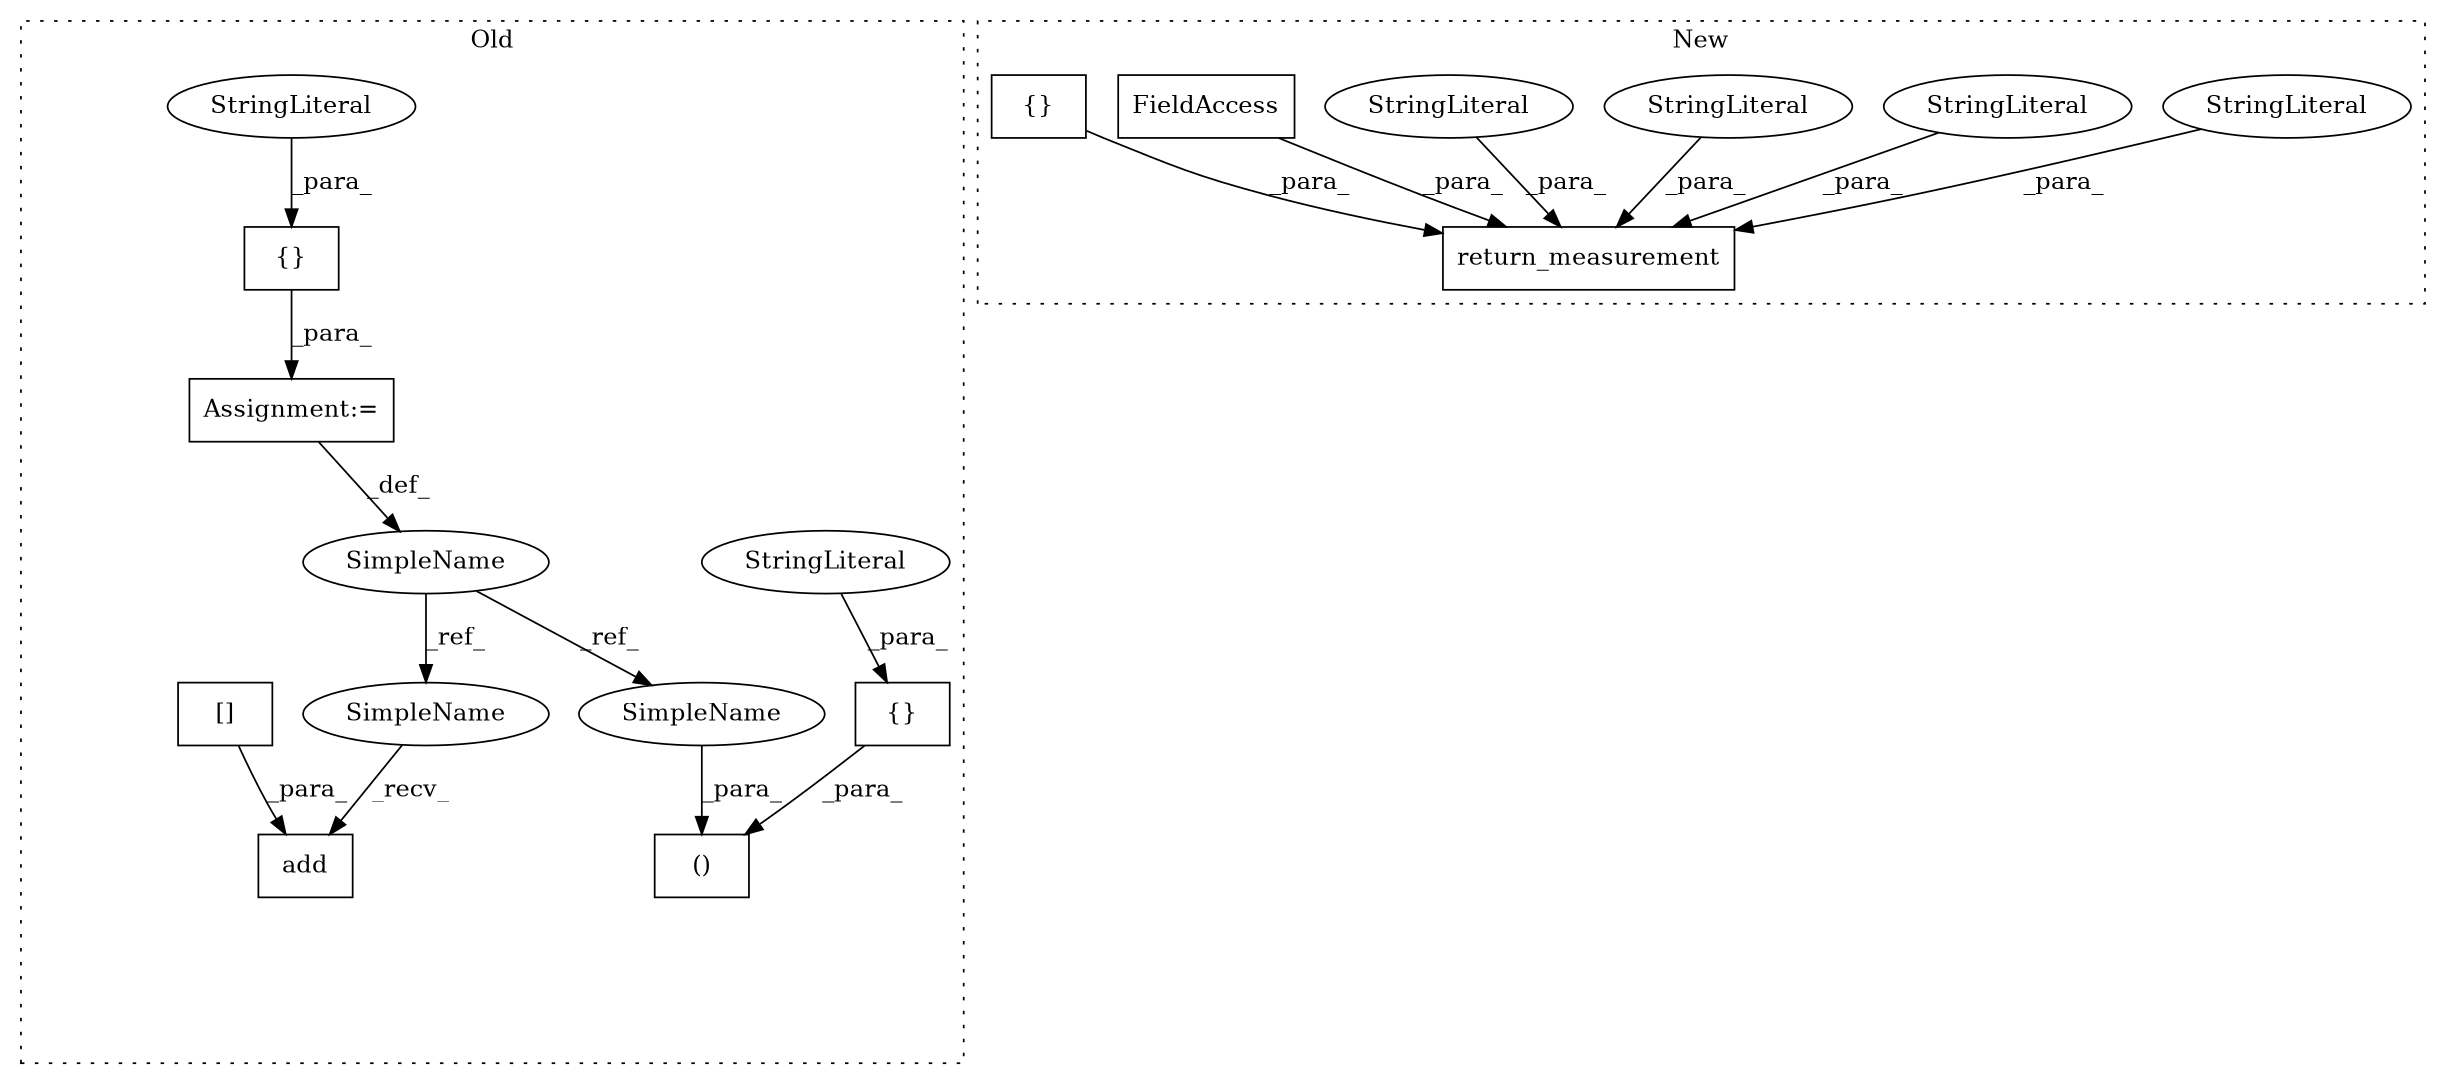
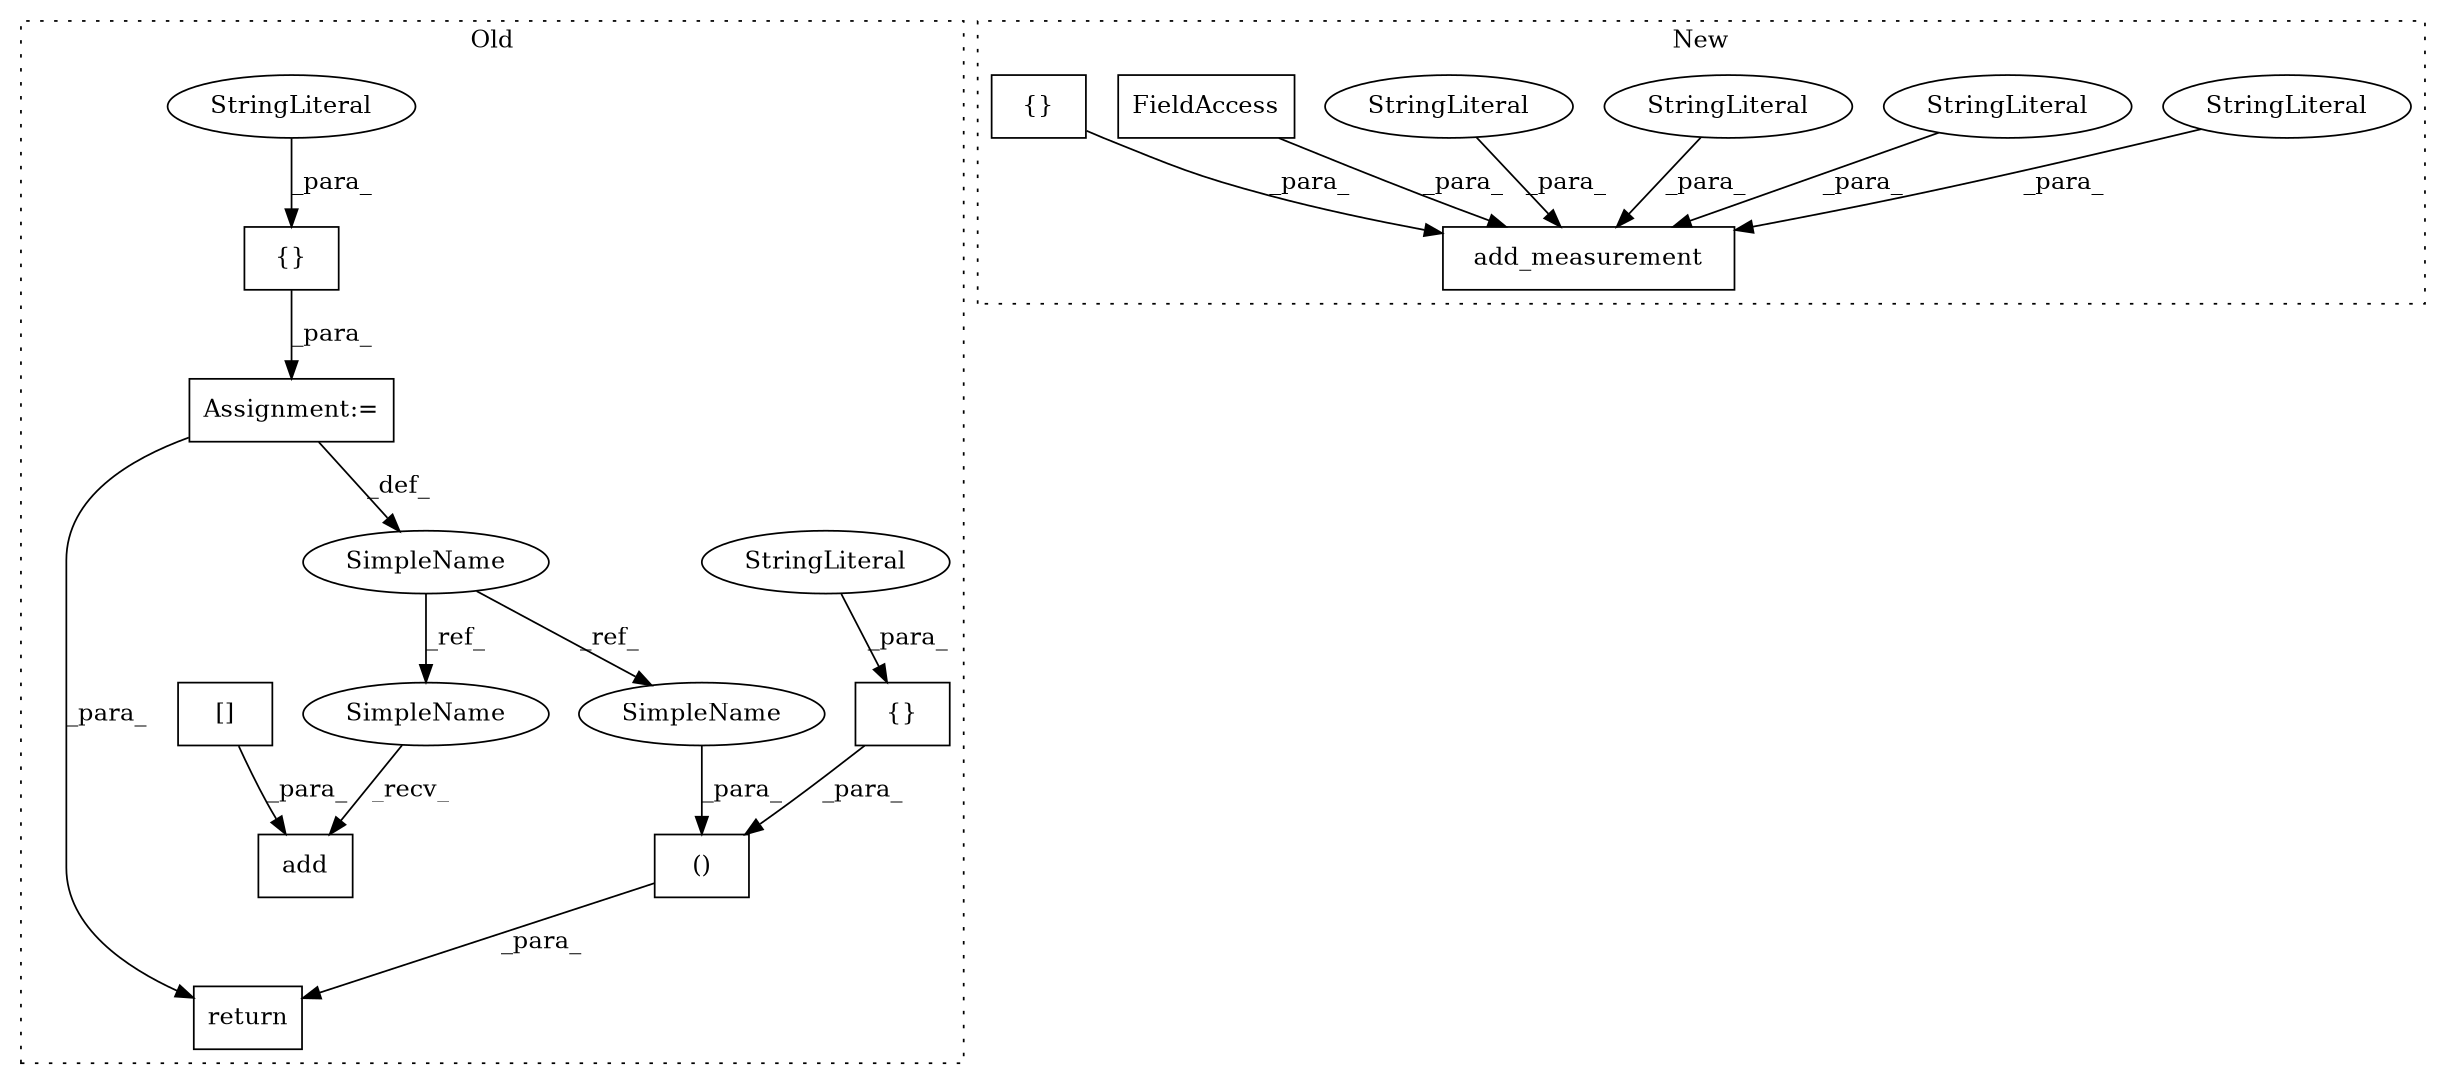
node "return_measurement": label "return_measurement" -> "add_measurement"
node "return": added
